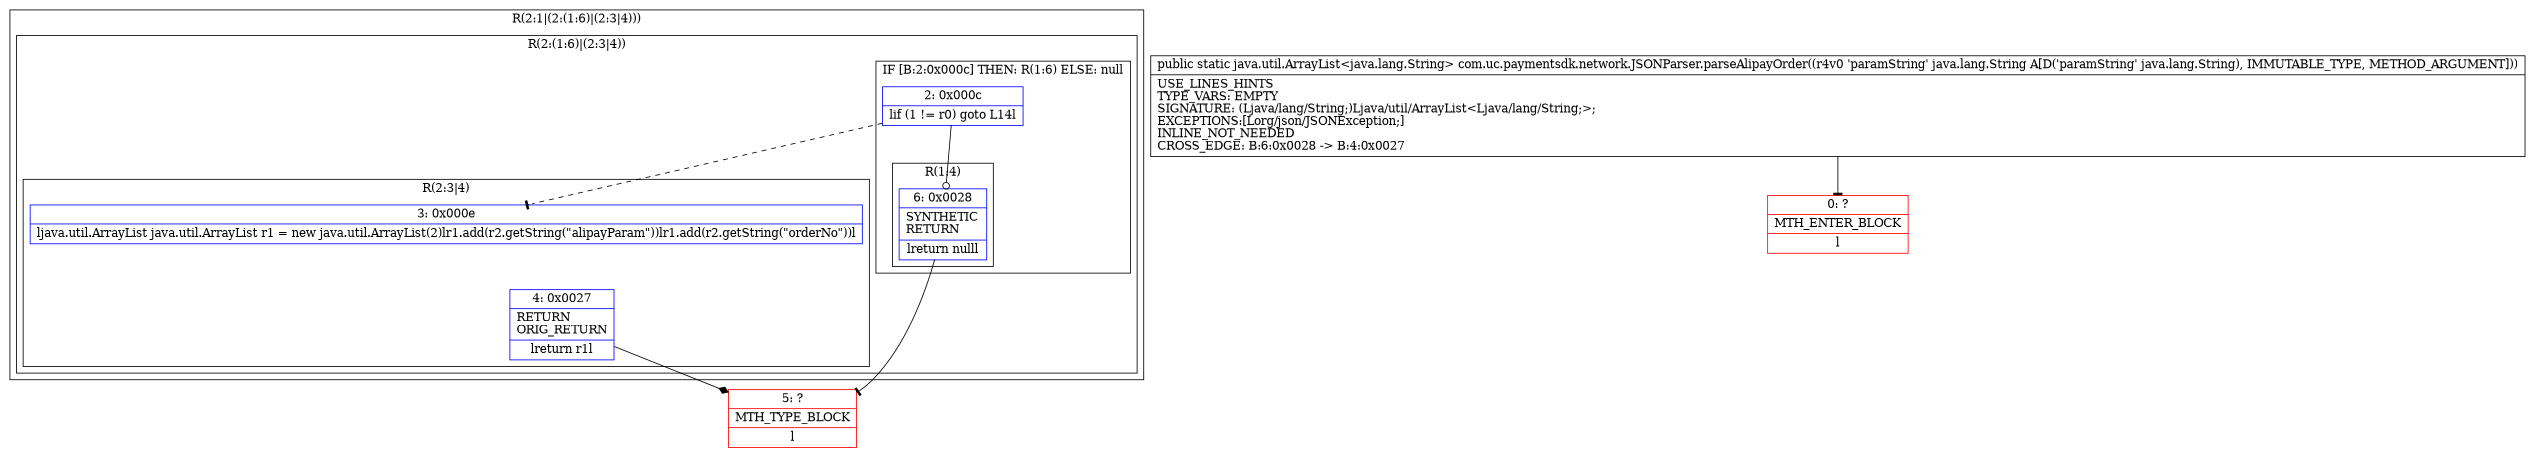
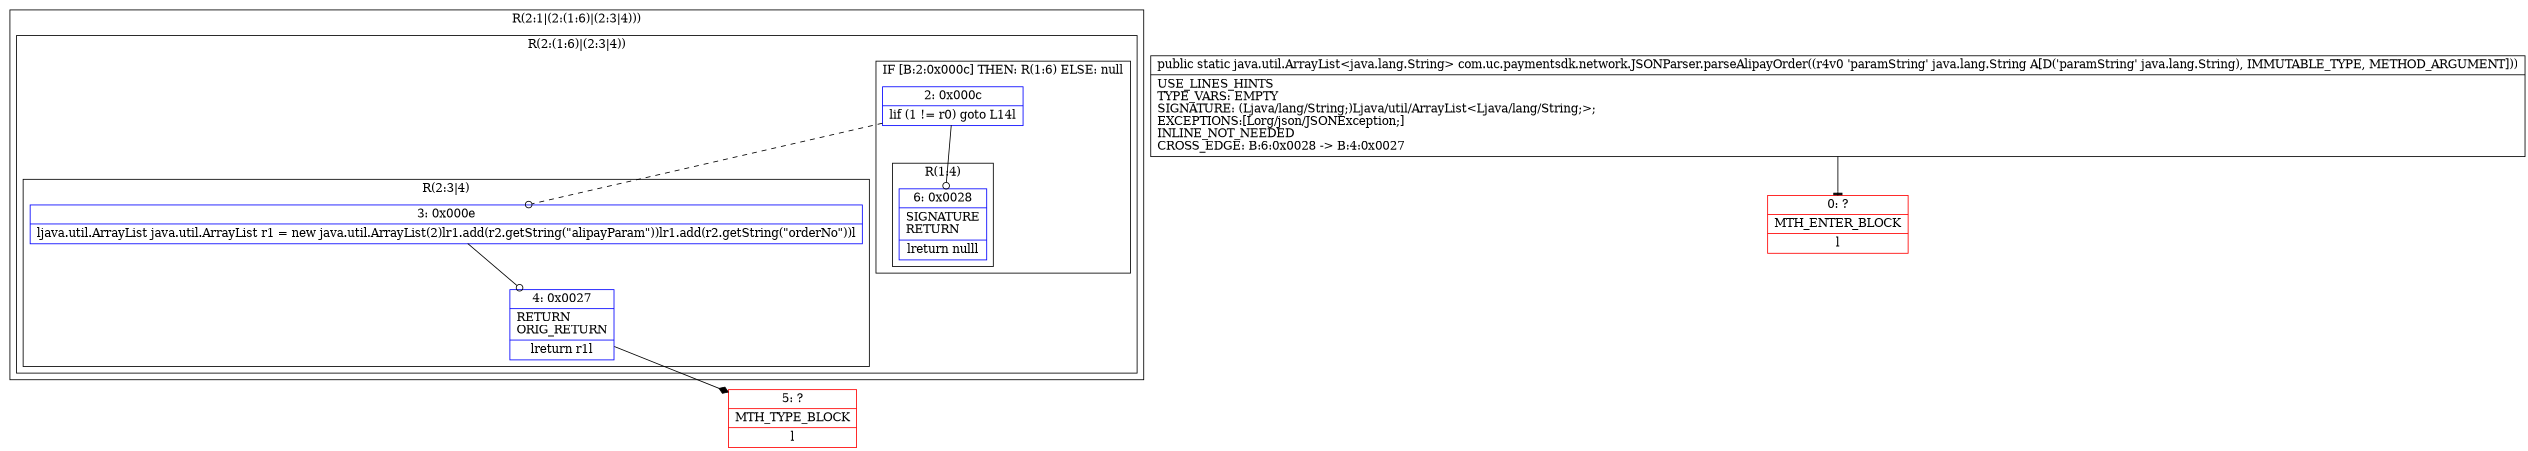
edge "2: 0x000c" -> "3: 0x000e": arrowhead tee -> odot
node "6: 0x0028": text "SYNTHETIC" -> "SIGNATURE"
edge "3: 0x000e" -> "4: 0x0027": added
edge "6: 0x0028" -> "5: ?": removed
